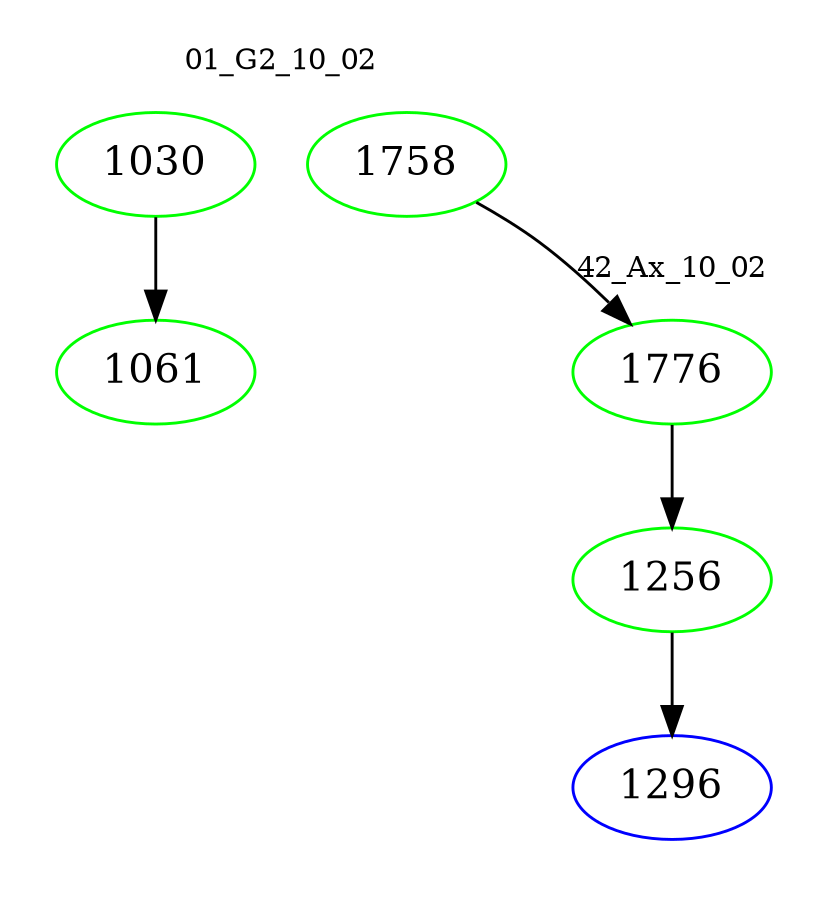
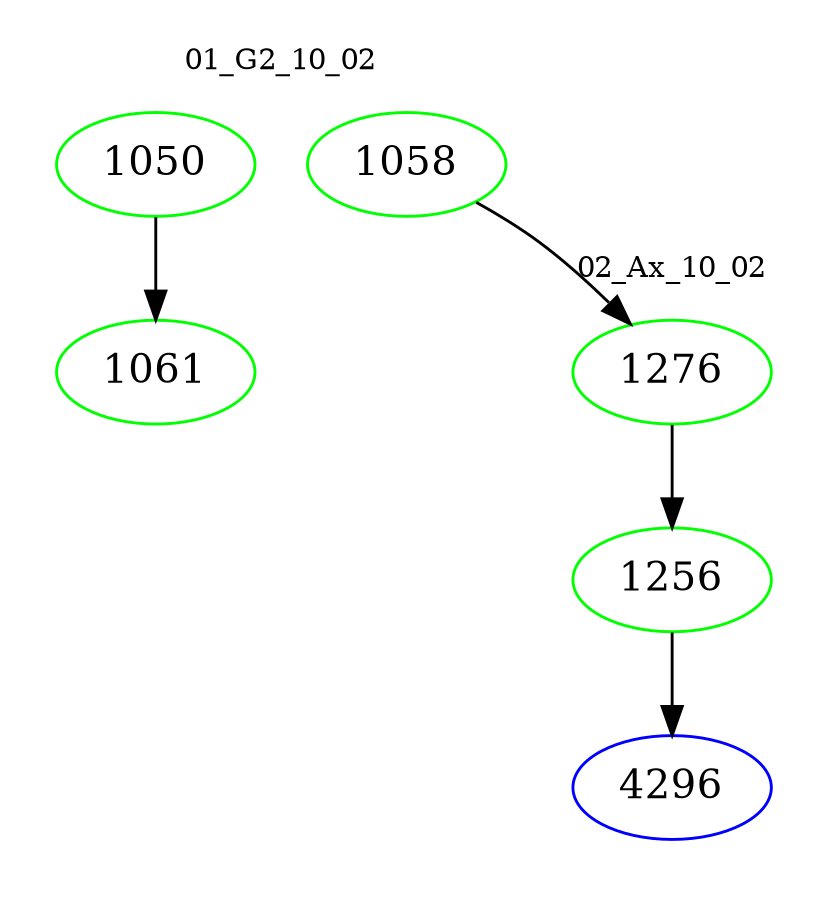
node "1030": label "1030" -> "1050"
node "1758": label "1758" -> "1058"
cluster "42_Ax_10_02": label "42_Ax_10_02" -> "02_Ax_10_02"
node "1776": label "1776" -> "1276"
node "1296": label "1296" -> "4296"
